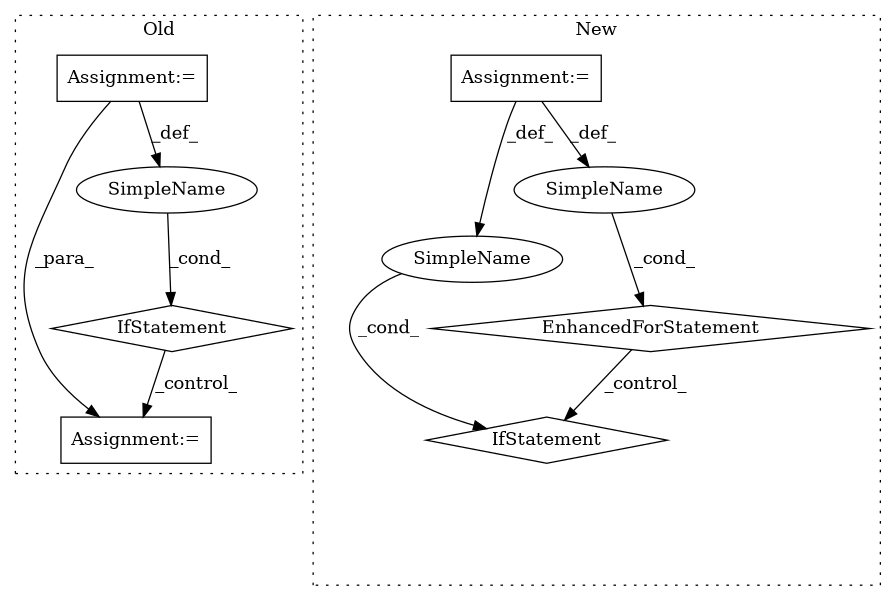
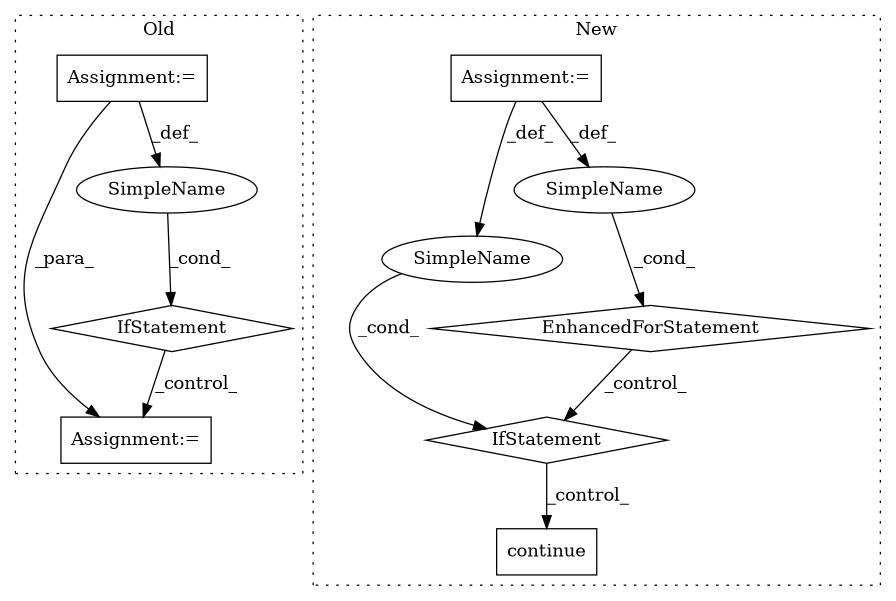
node "continue": added
